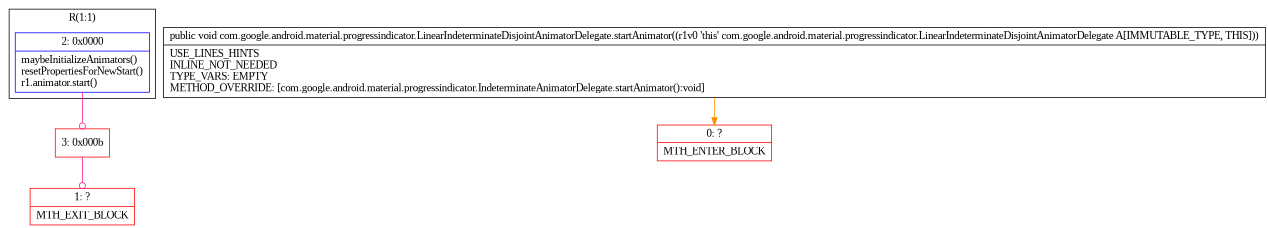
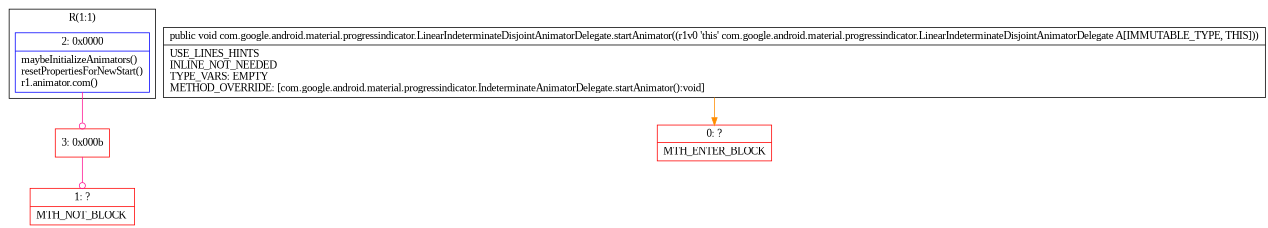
node "2: 0x0000": text "r1.animator.start()" -> "r1.animator.com()"
node "1: ?": text "MTH_EXIT_BLOCK" -> "MTH_NOT_BLOCK"
